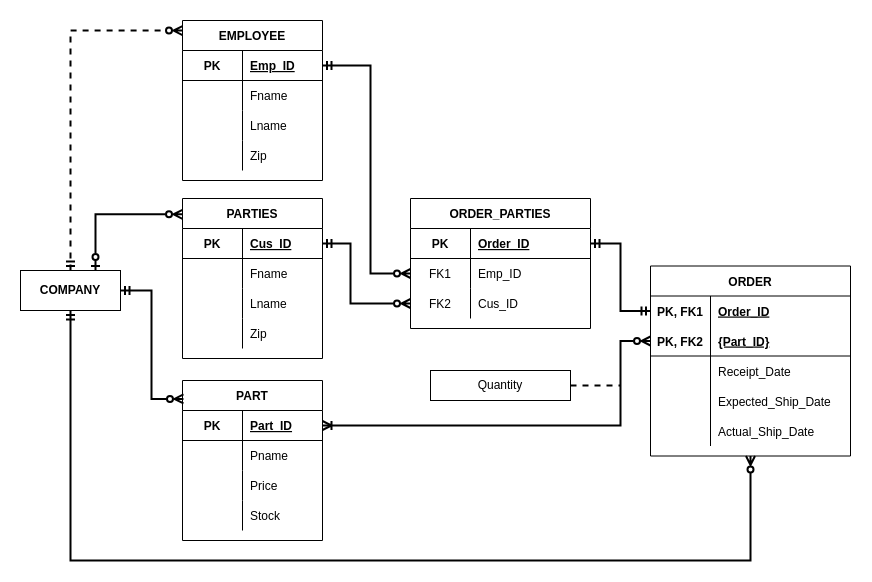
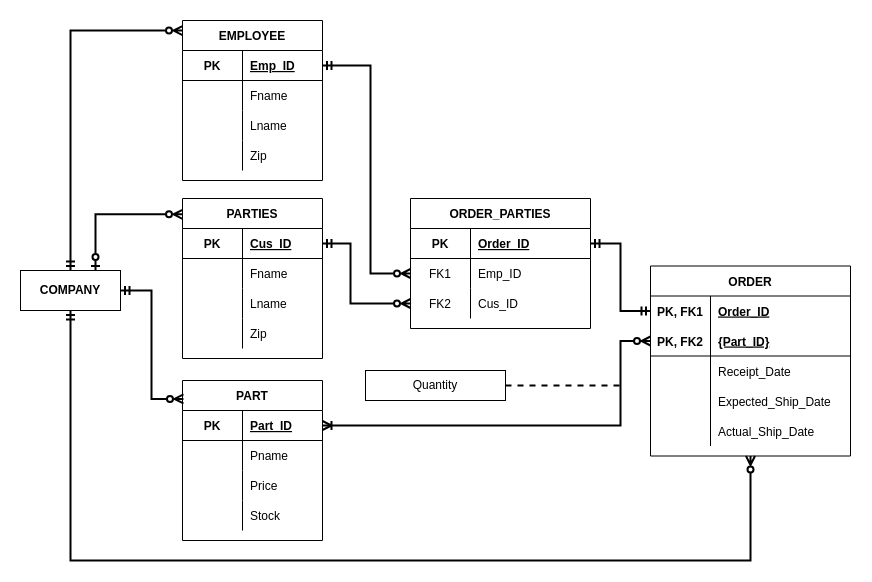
edge "EMPLOYEE" -- "COMPANY": style dashed -> solid
node "Quantity": moved (501, 386) -> (436, 386)
